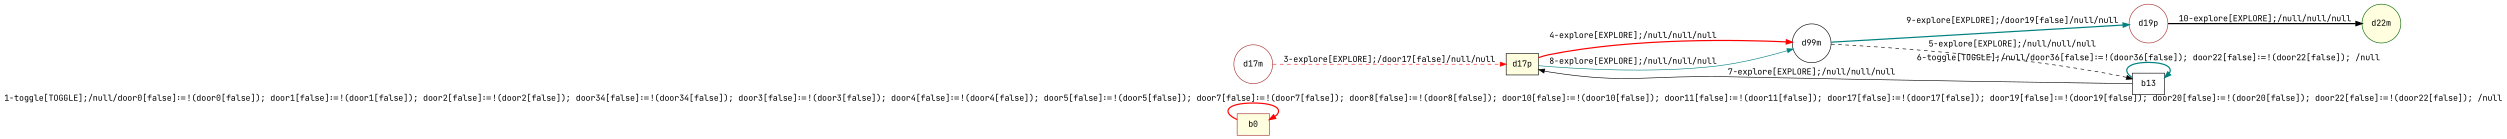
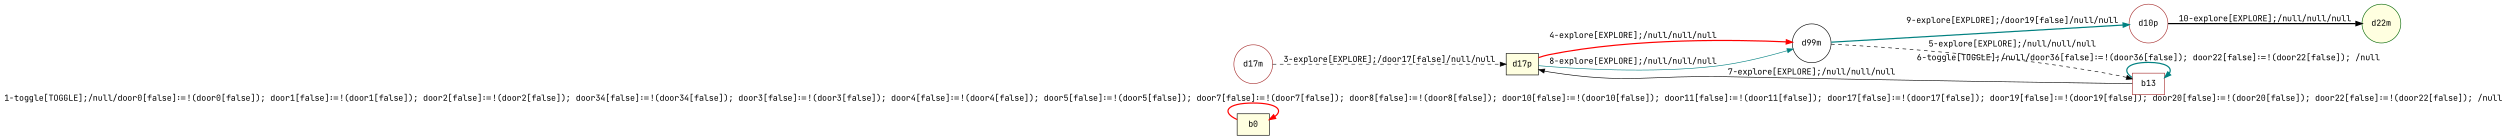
node "d19p": label "d19p" -> "d10p"
edge "d17m" -> "d17p": color red -> black
node "b13": color black -> brown
node "b0": color brown -> black
